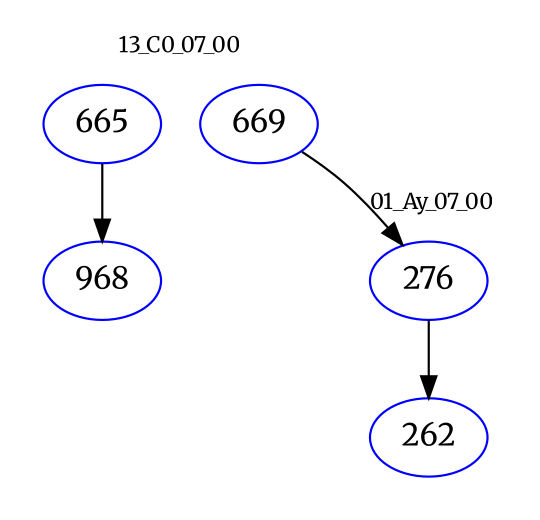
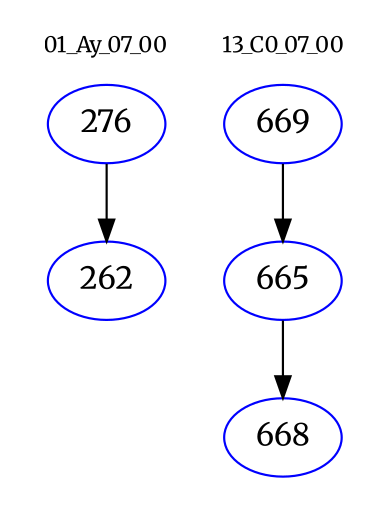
edge "669" -> "276": now "669" -> "665"
node "968": label "968" -> "668"
